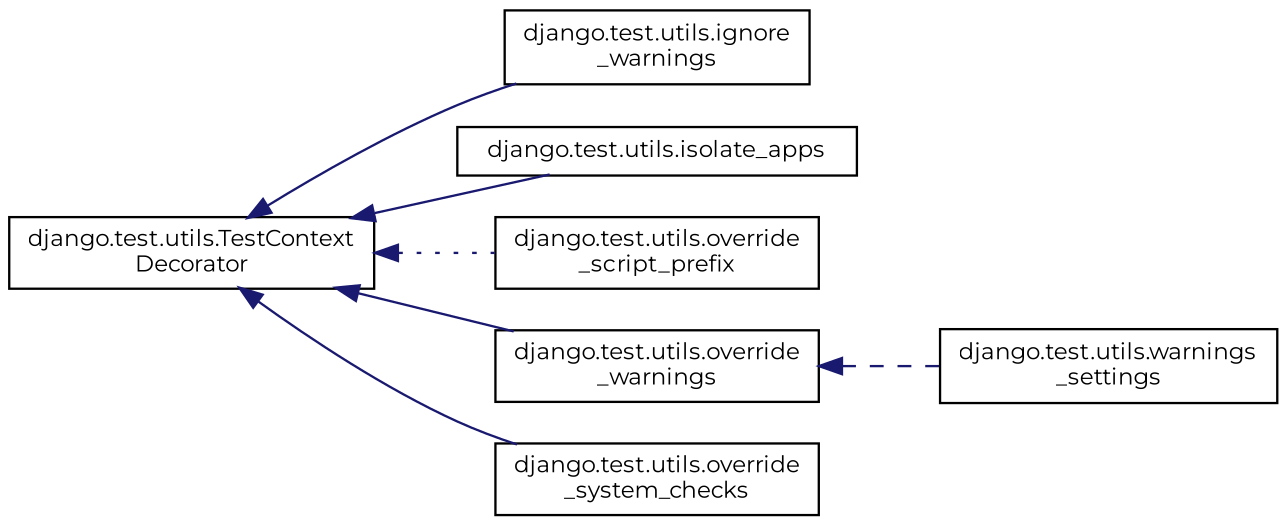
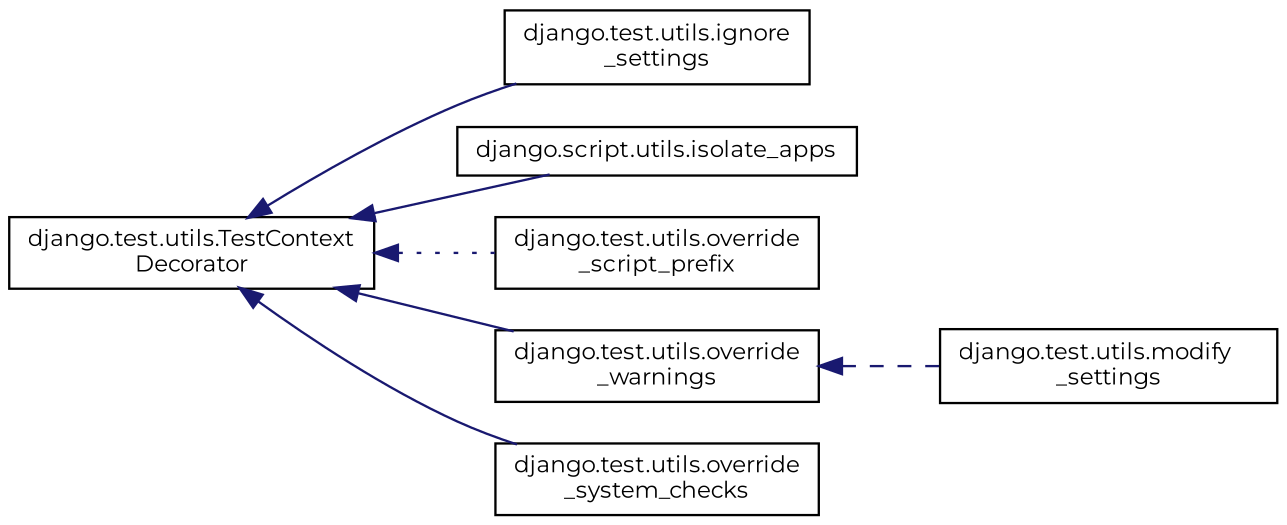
node "django.test.utils.ignore _warnings": label "django.test.utils.ignore _warnings" -> "django.test.utils.ignore _settings"
node "django.test.utils.isolate_apps": label "django.test.utils.isolate_apps" -> "django.script.utils.isolate_apps"
node "django.test.utils.warnings _settings": label "django.test.utils.warnings _settings" -> "django.test.utils.modify _settings"
